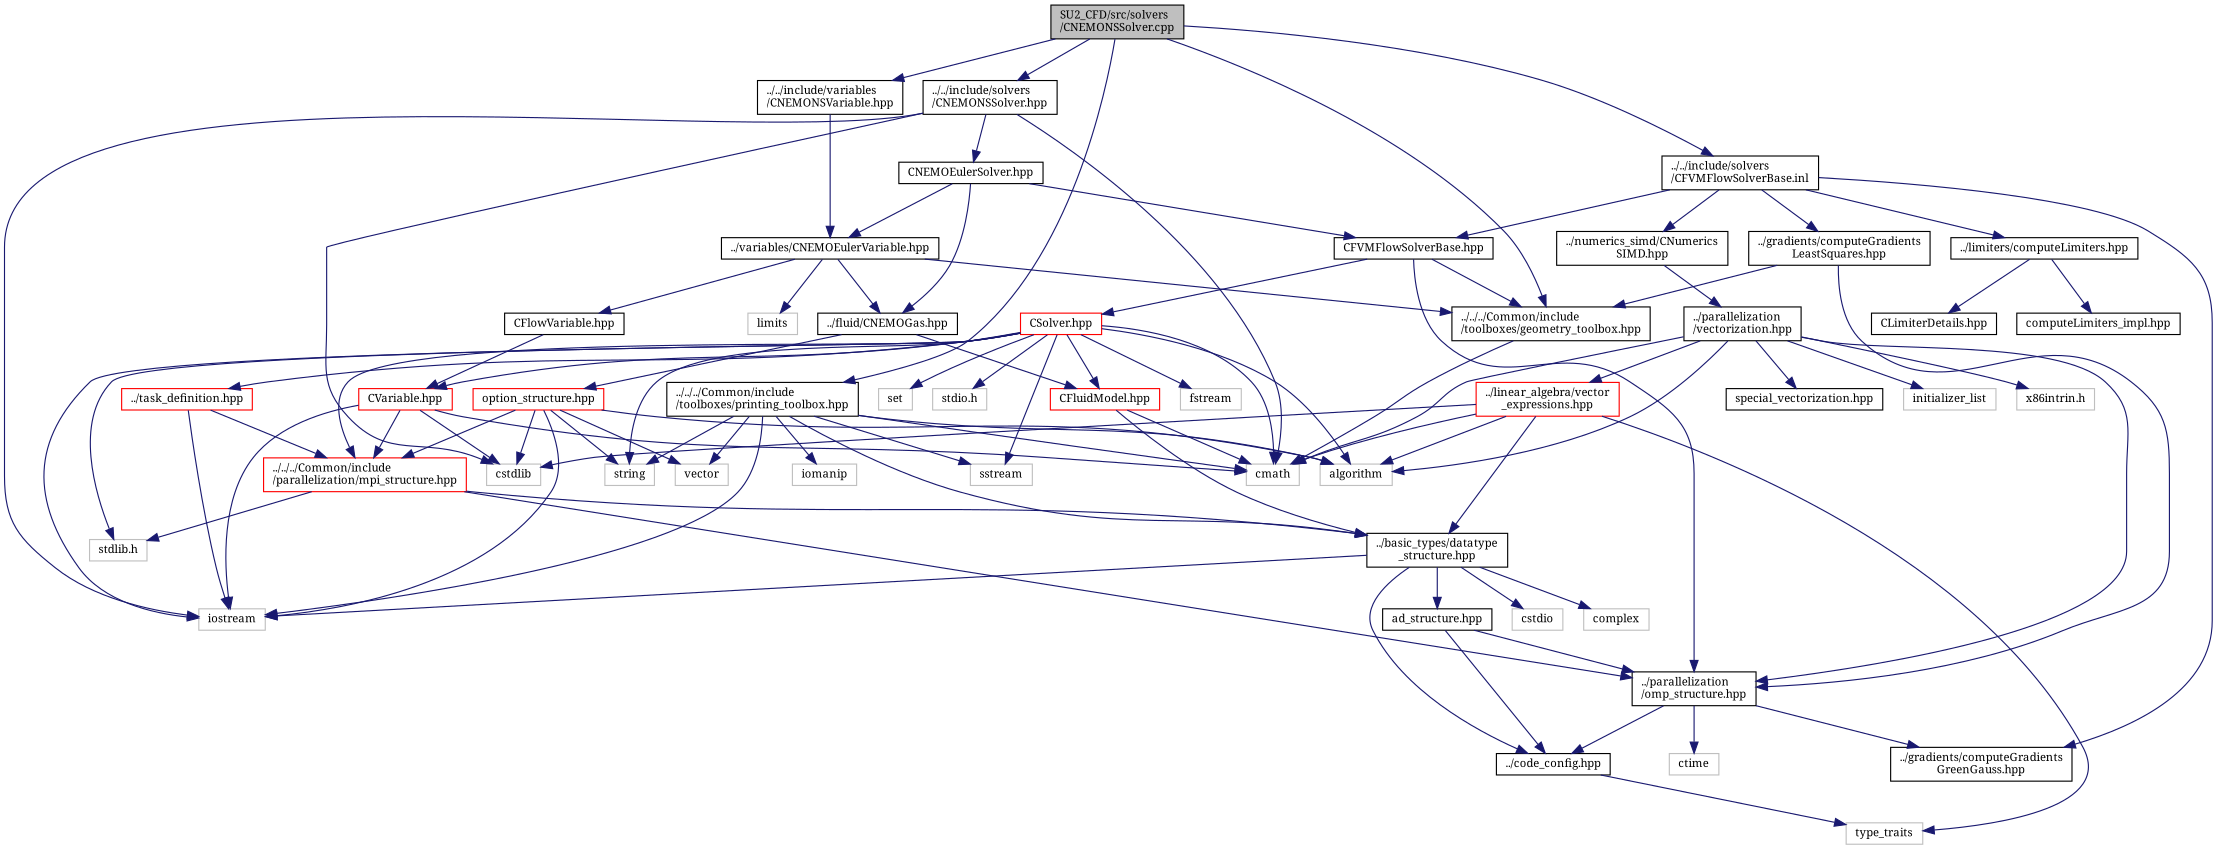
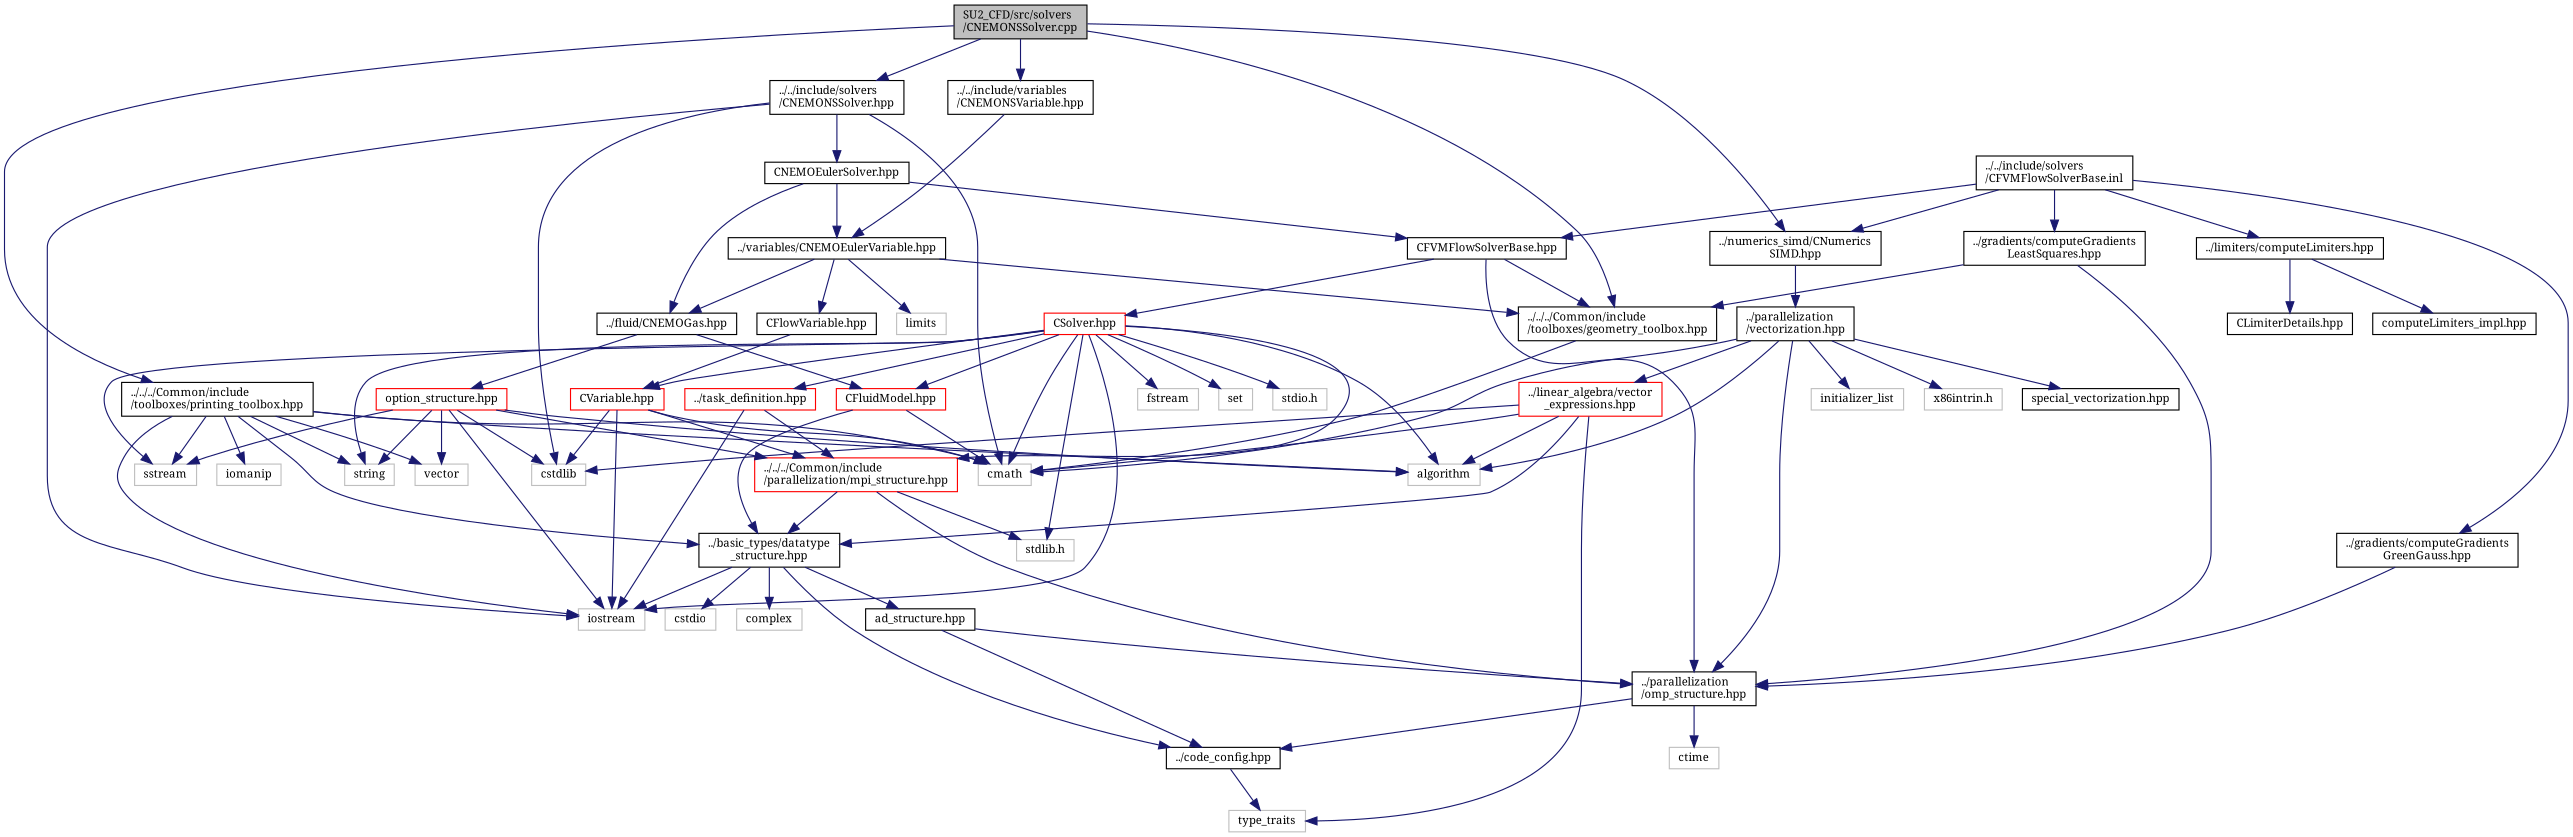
edge "SU2_CFD/src/solvers /CNEMONSSolver.cpp" -> "../../include/solvers /CFVMFlowSolverBase.inl": now "SU2_CFD/src/solvers /CNEMONSSolver.cpp" -> "../numerics_simd/CNumerics SIMD.hpp"
edge "option_structure.hpp" -> "sstream": added
edge "../parallelization /omp_structure.hpp" -> "../gradients/computeGradients GreenGauss.hpp": reversed
